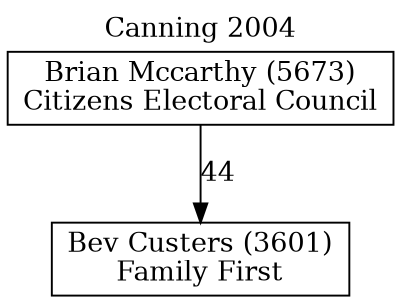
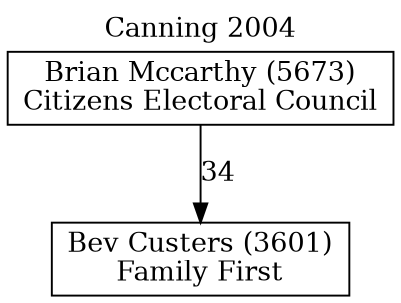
edge "Brian Mccarthy (5673) Citizens Electoral Council" -> "Bev Custers (3601) Family First": label "44" -> "34"
